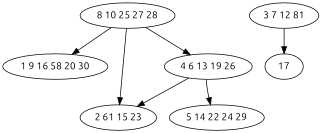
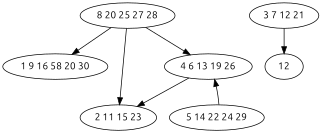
node "8 10 25 27 28": label "8 10 25 27 28" -> "8 20 25 27 28"
node "3 7 12 81": label "3 7 12 81" -> "3 7 12 21"
node "17": label "17" -> "12"
edge "4 6 13 19 26" -> "5 14 22 24 29": reversed
node "2 61 15 23": label "2 61 15 23" -> "2 11 15 23"
